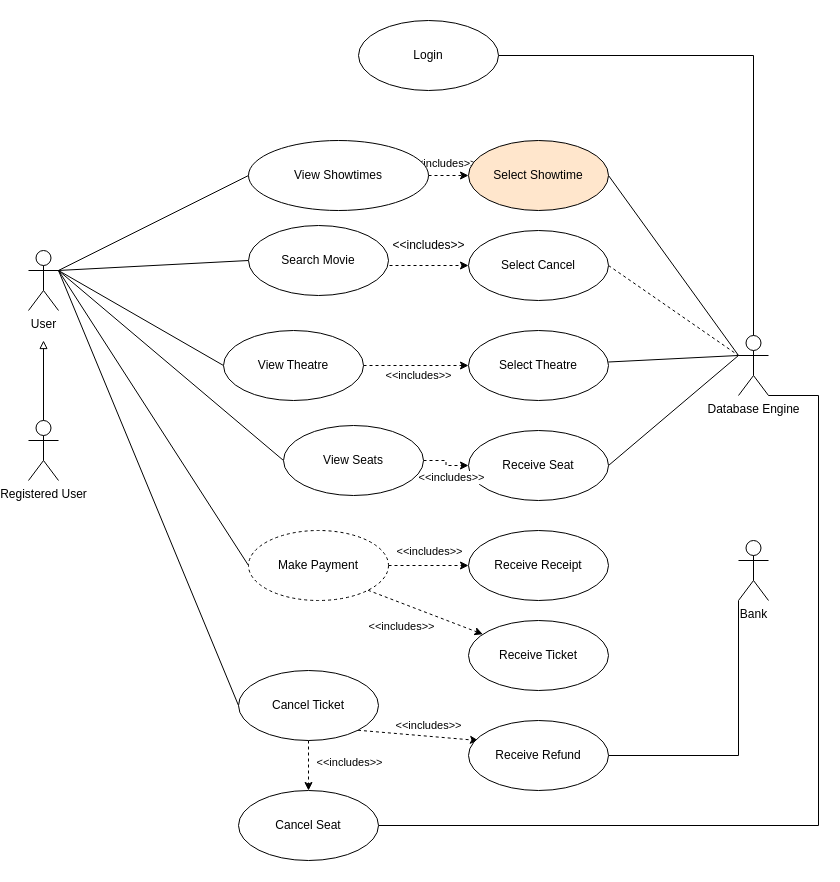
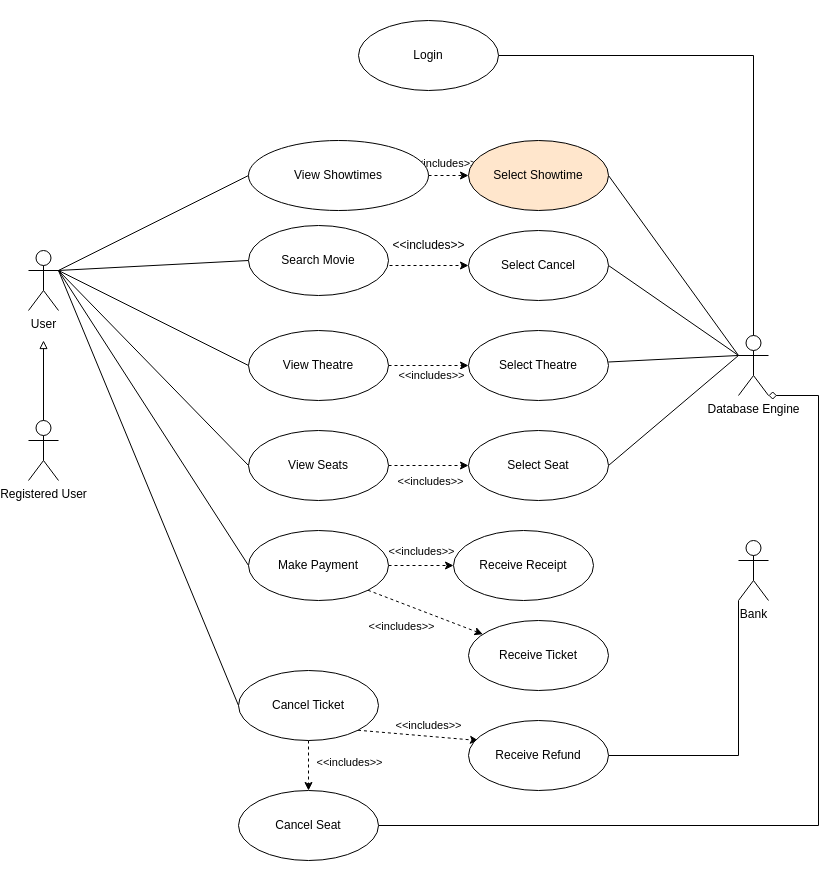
edge "Select Cancel" -- "Database Engine": style dashed -> solid
node "View Theatre": moved (294, 366) -> (319, 366)
edge "Database Engine" -- "Cancel Seat": arrowhead none -> diamond
node "View Seats": moved (354, 461) -> (319, 466)
node "Receive Seat": label "Receive Seat" -> "Select Seat"
node "Make Payment": style dashed -> solid
node "Receive Receipt": moved (539, 566) -> (524, 566)
